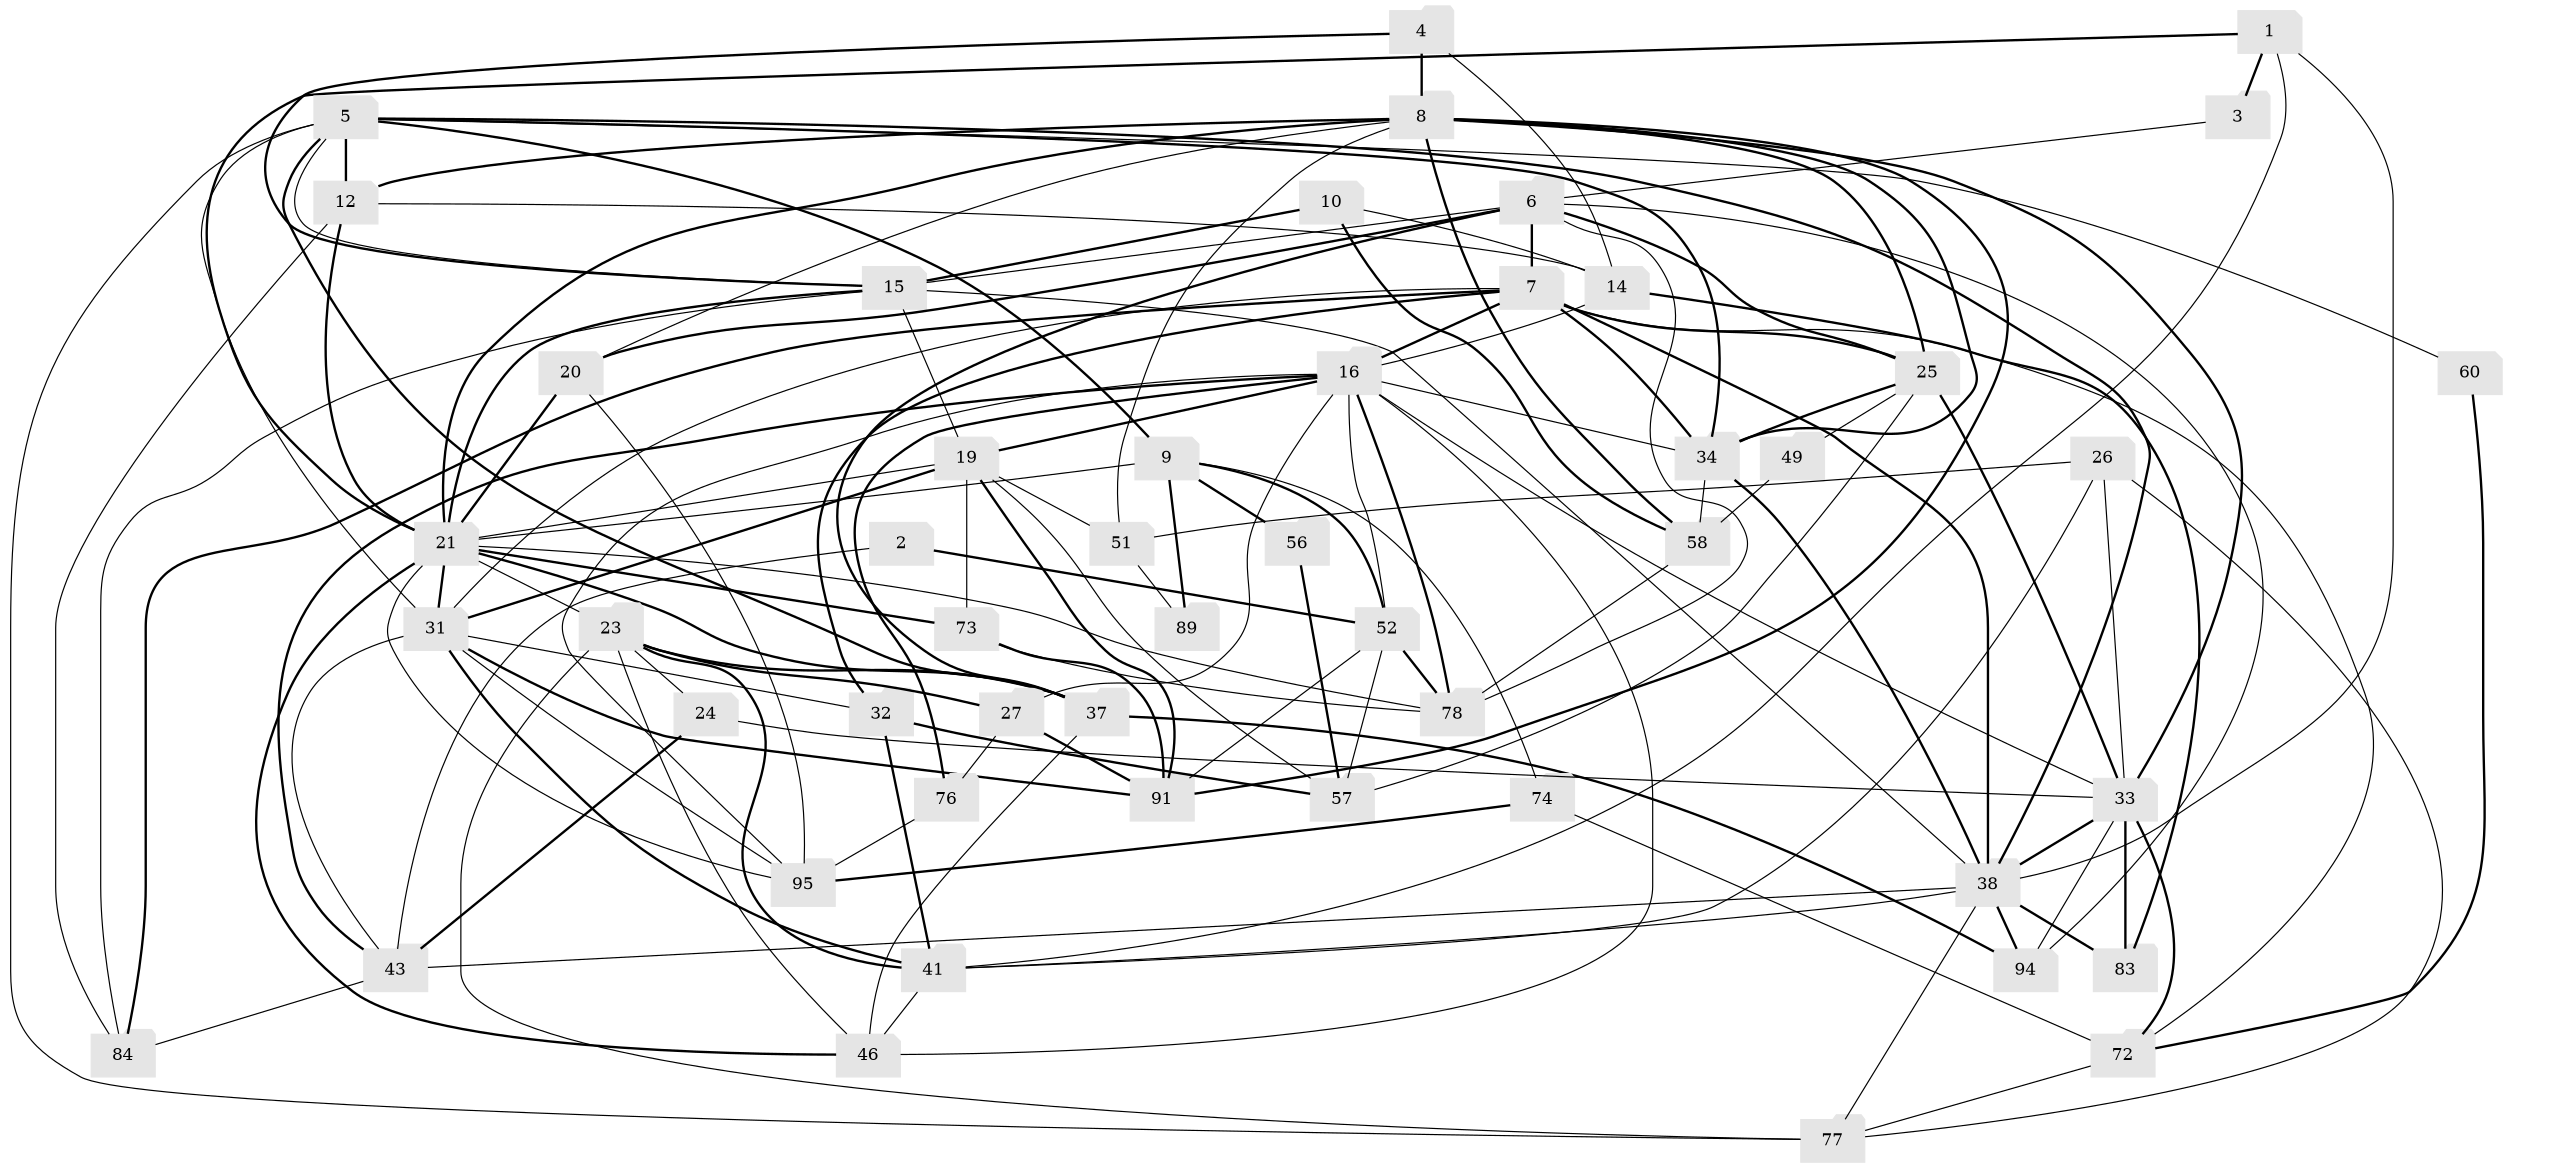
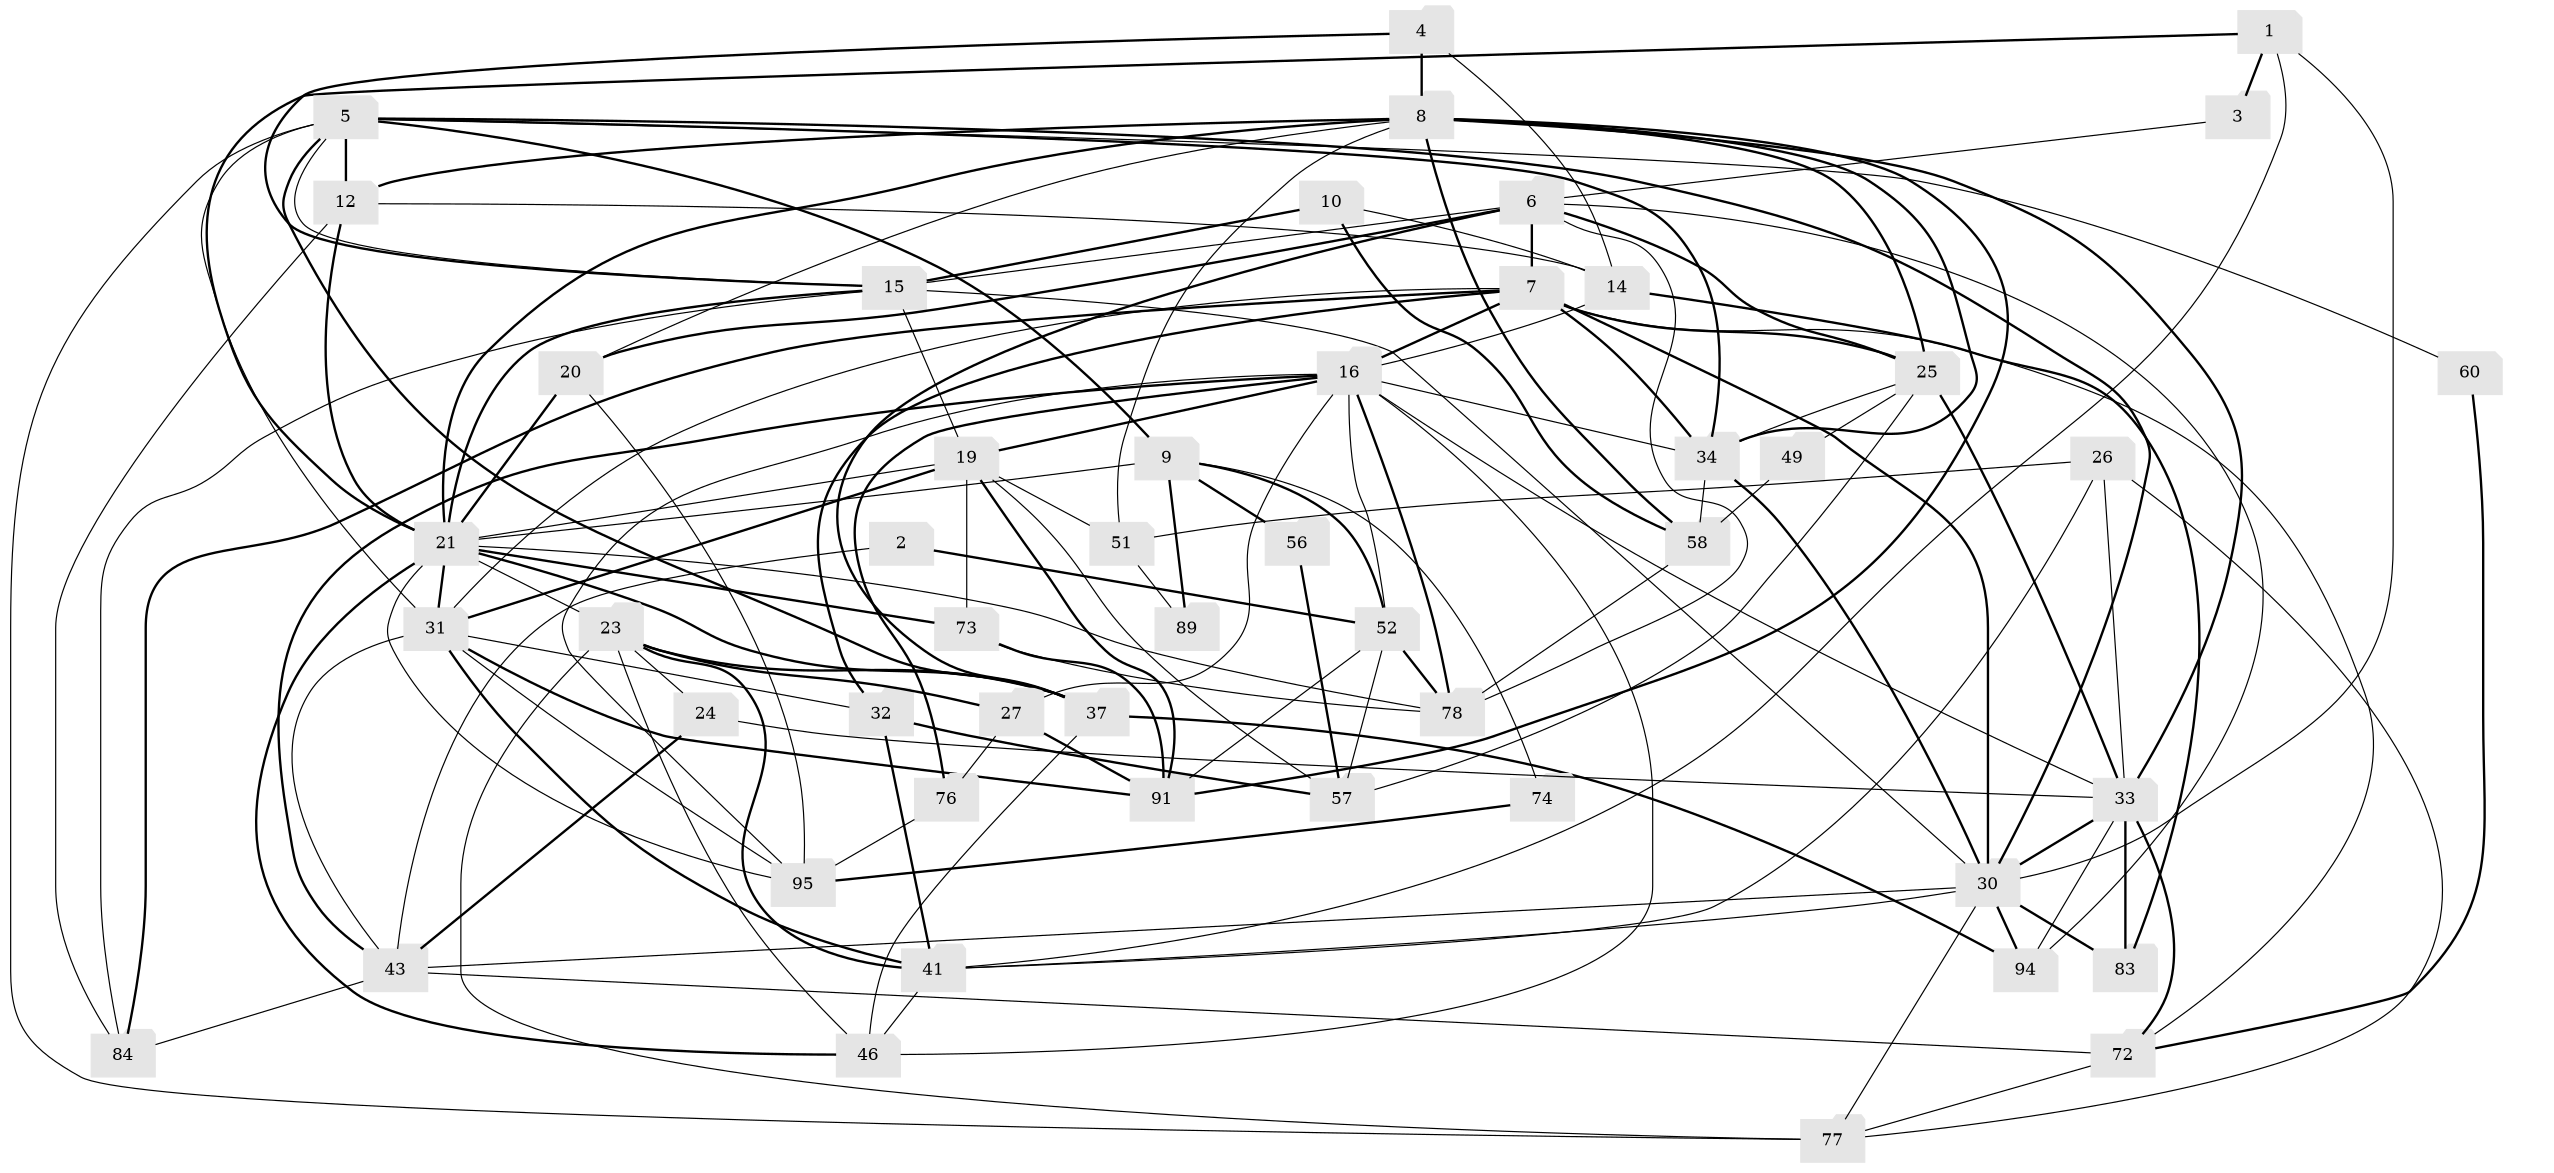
edge "25" -- "34": style bold -> solid
node "38": label "38" -> "30"
edge "74" -- "72": now "43" -- "72"
